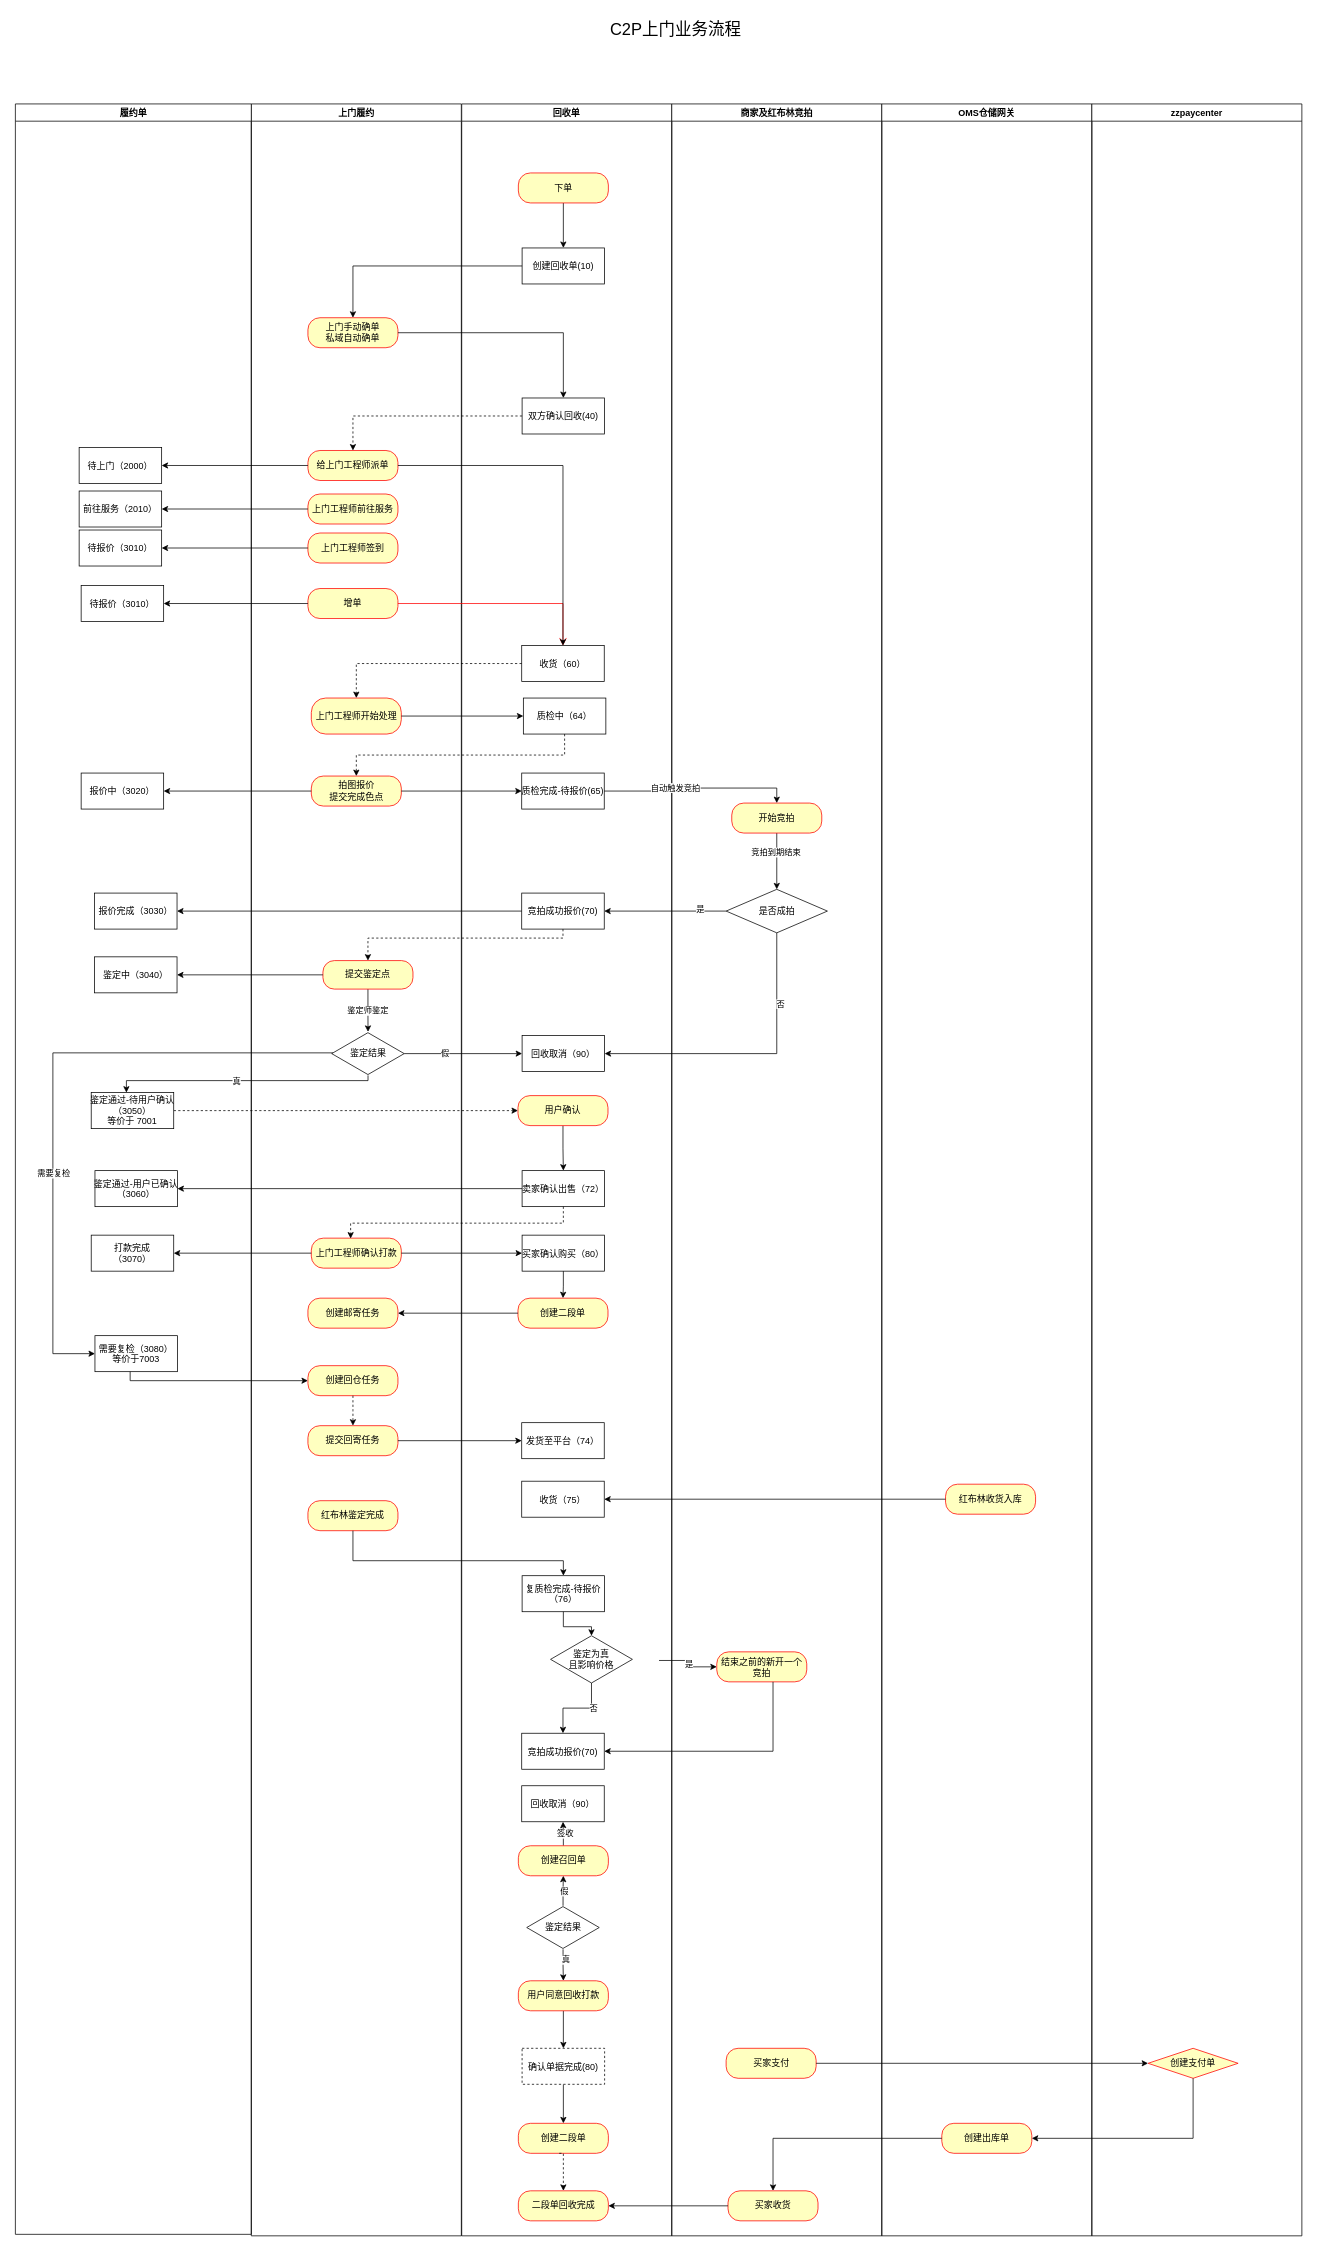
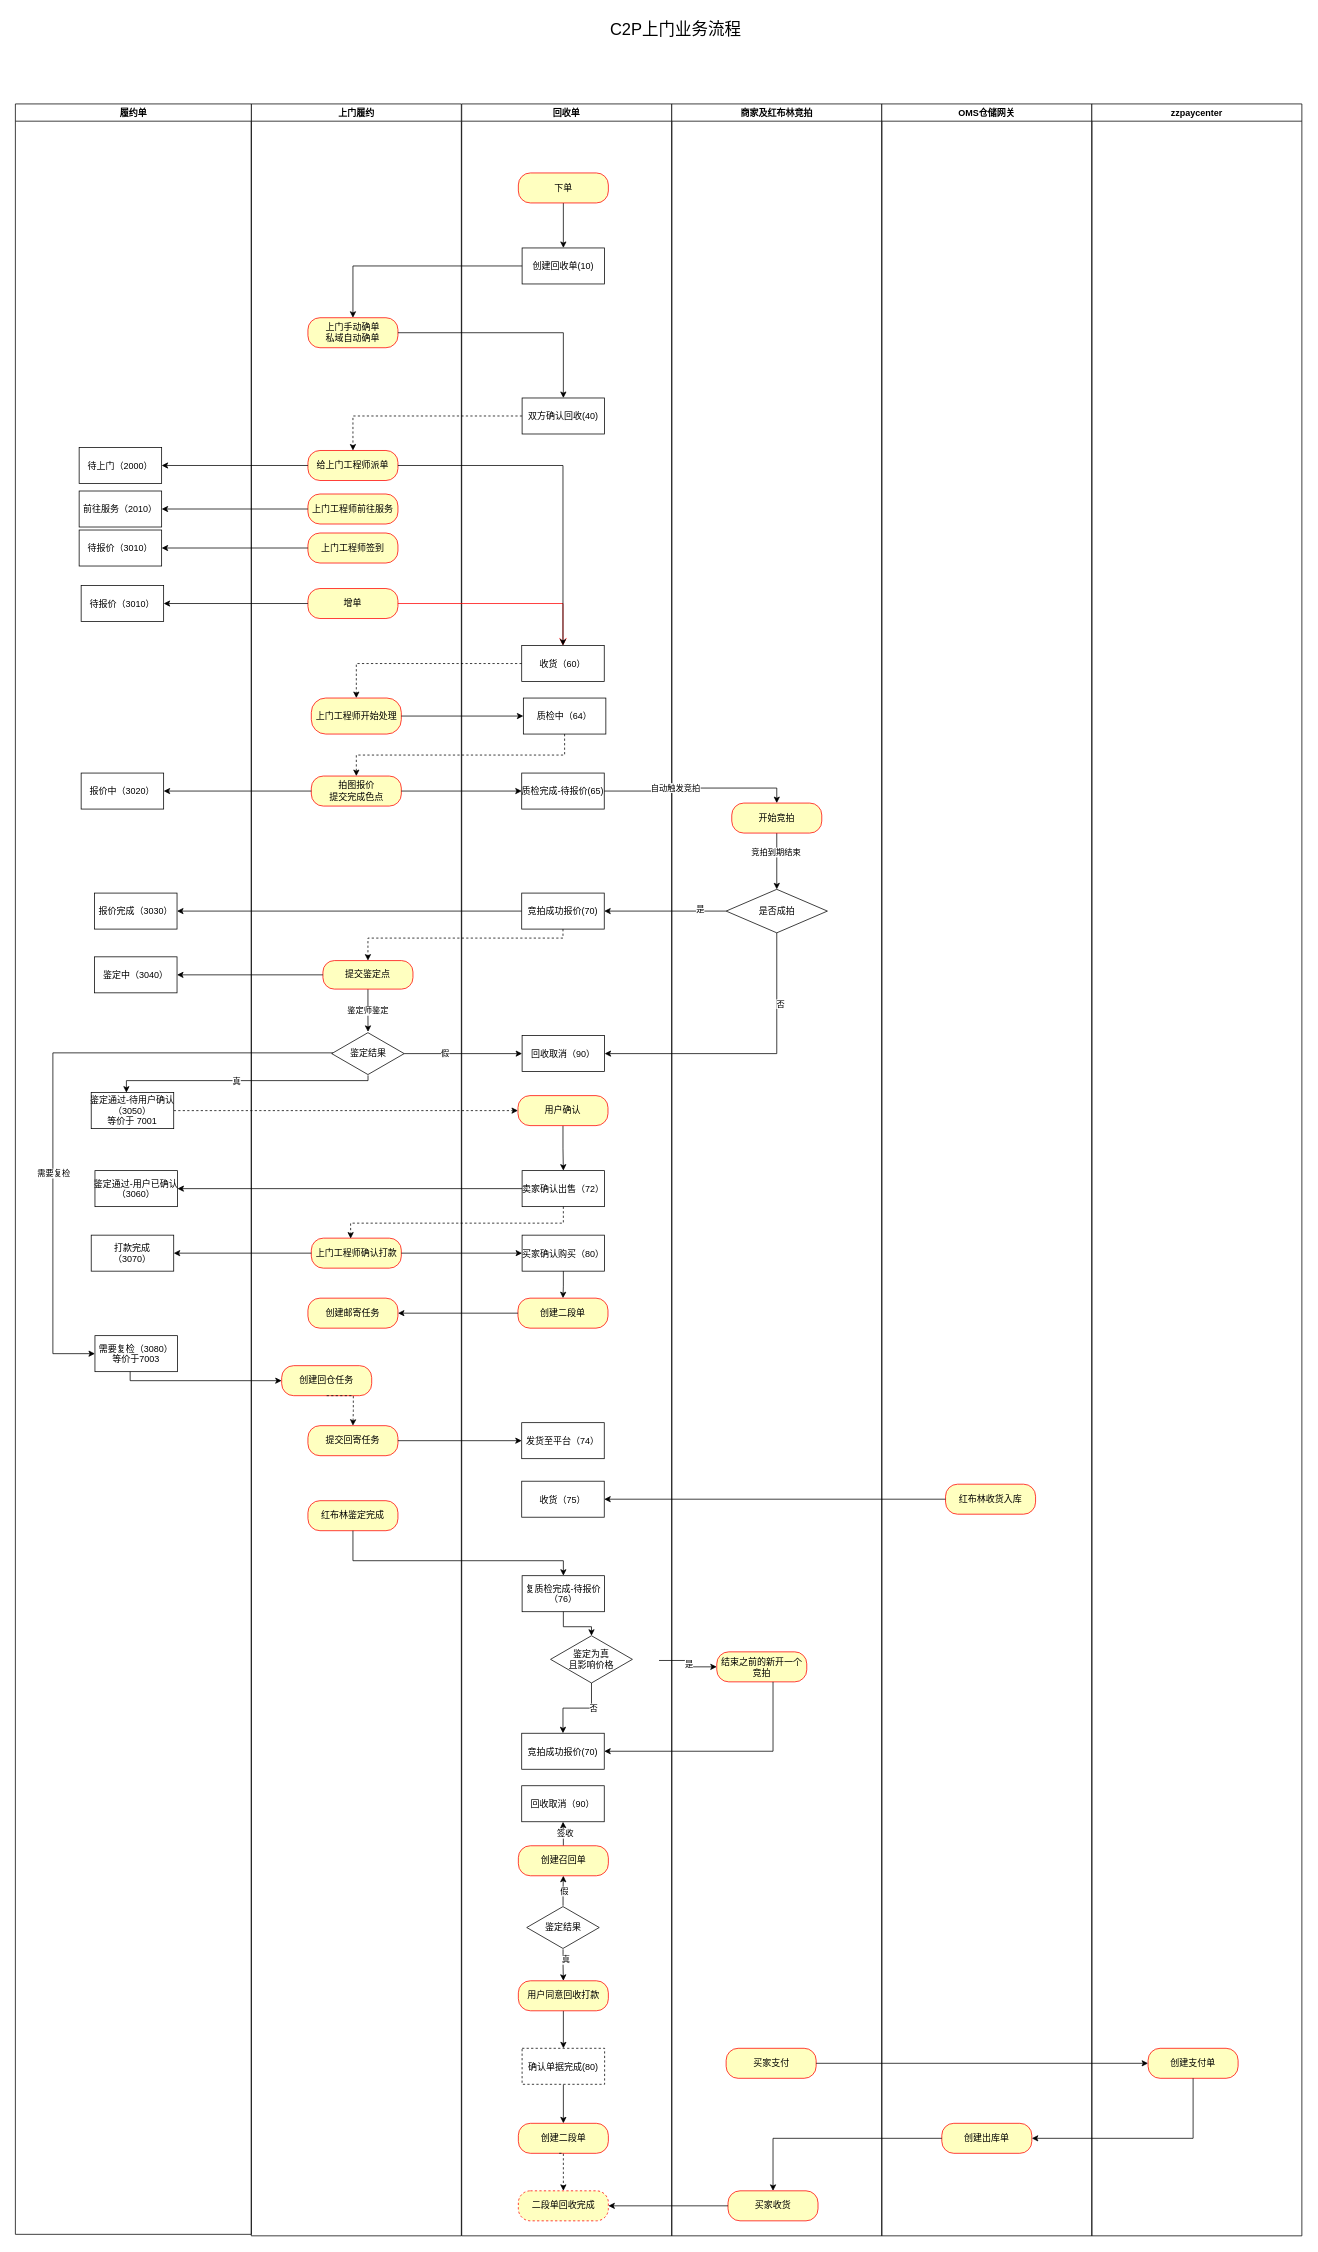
node "创建回仓任务": moved (353, 1380) -> (327, 1380)
node "创建支付单": shape diamond -> rounded rectangle
node "二段单回收完成": style solid -> dashed
